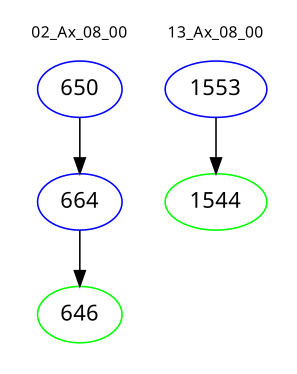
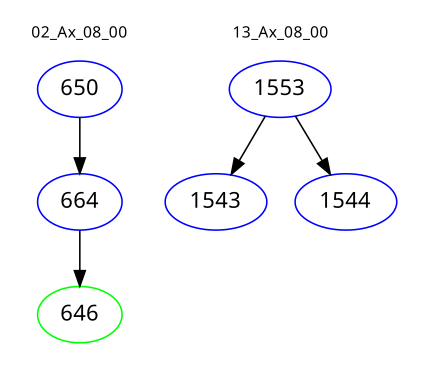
node "1543": added
node "1544": color green -> blue
